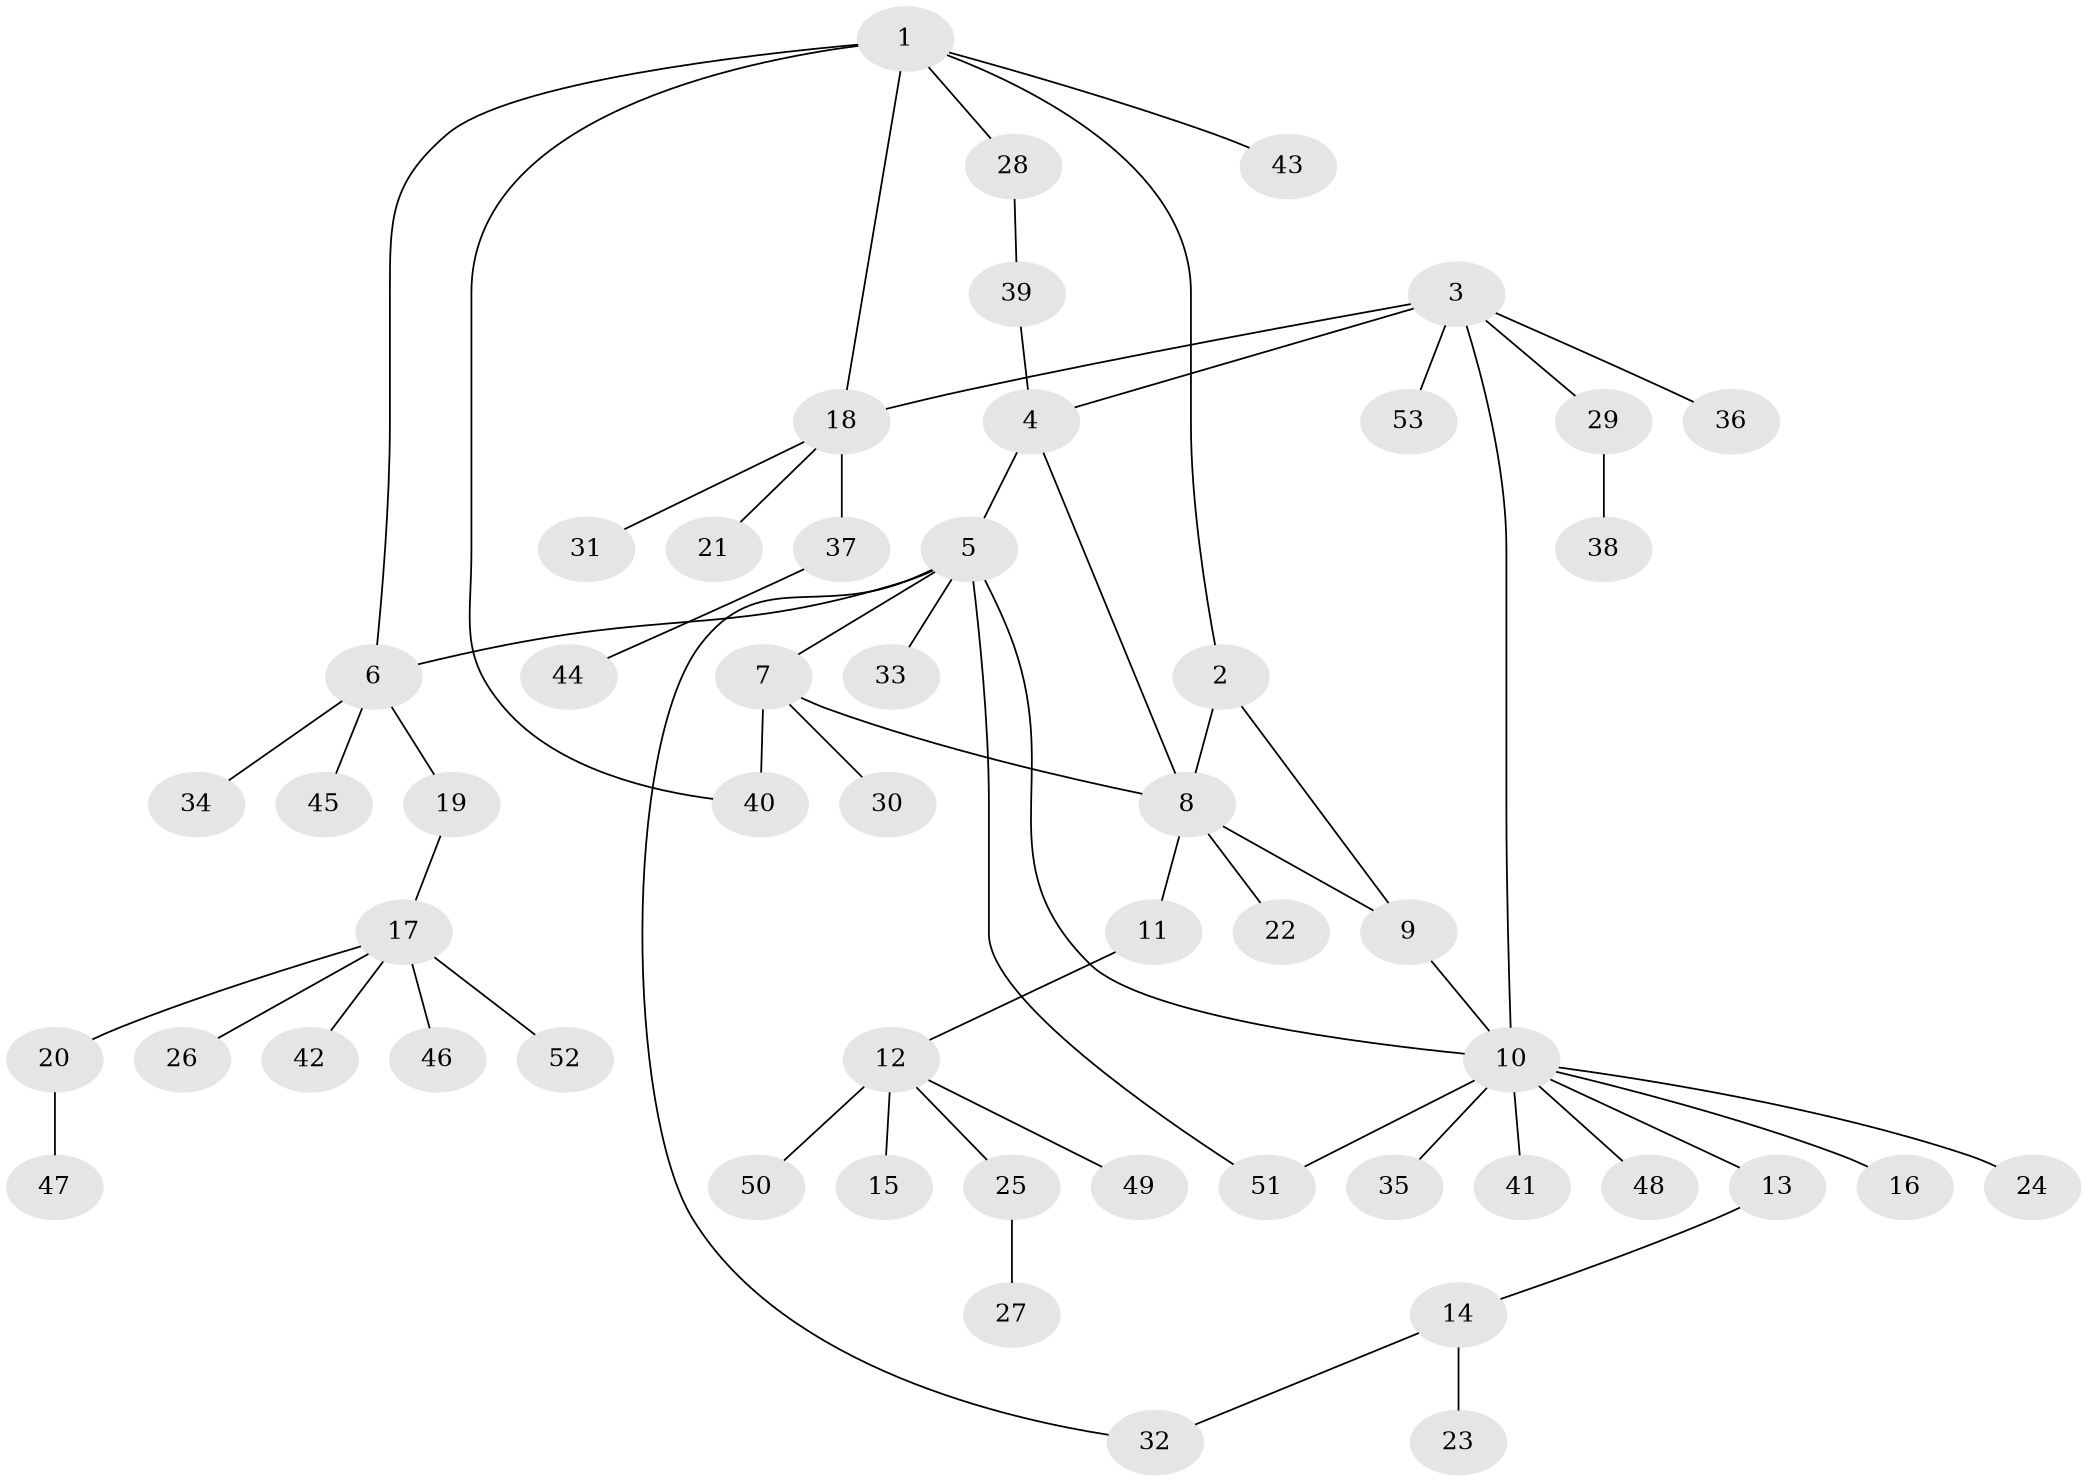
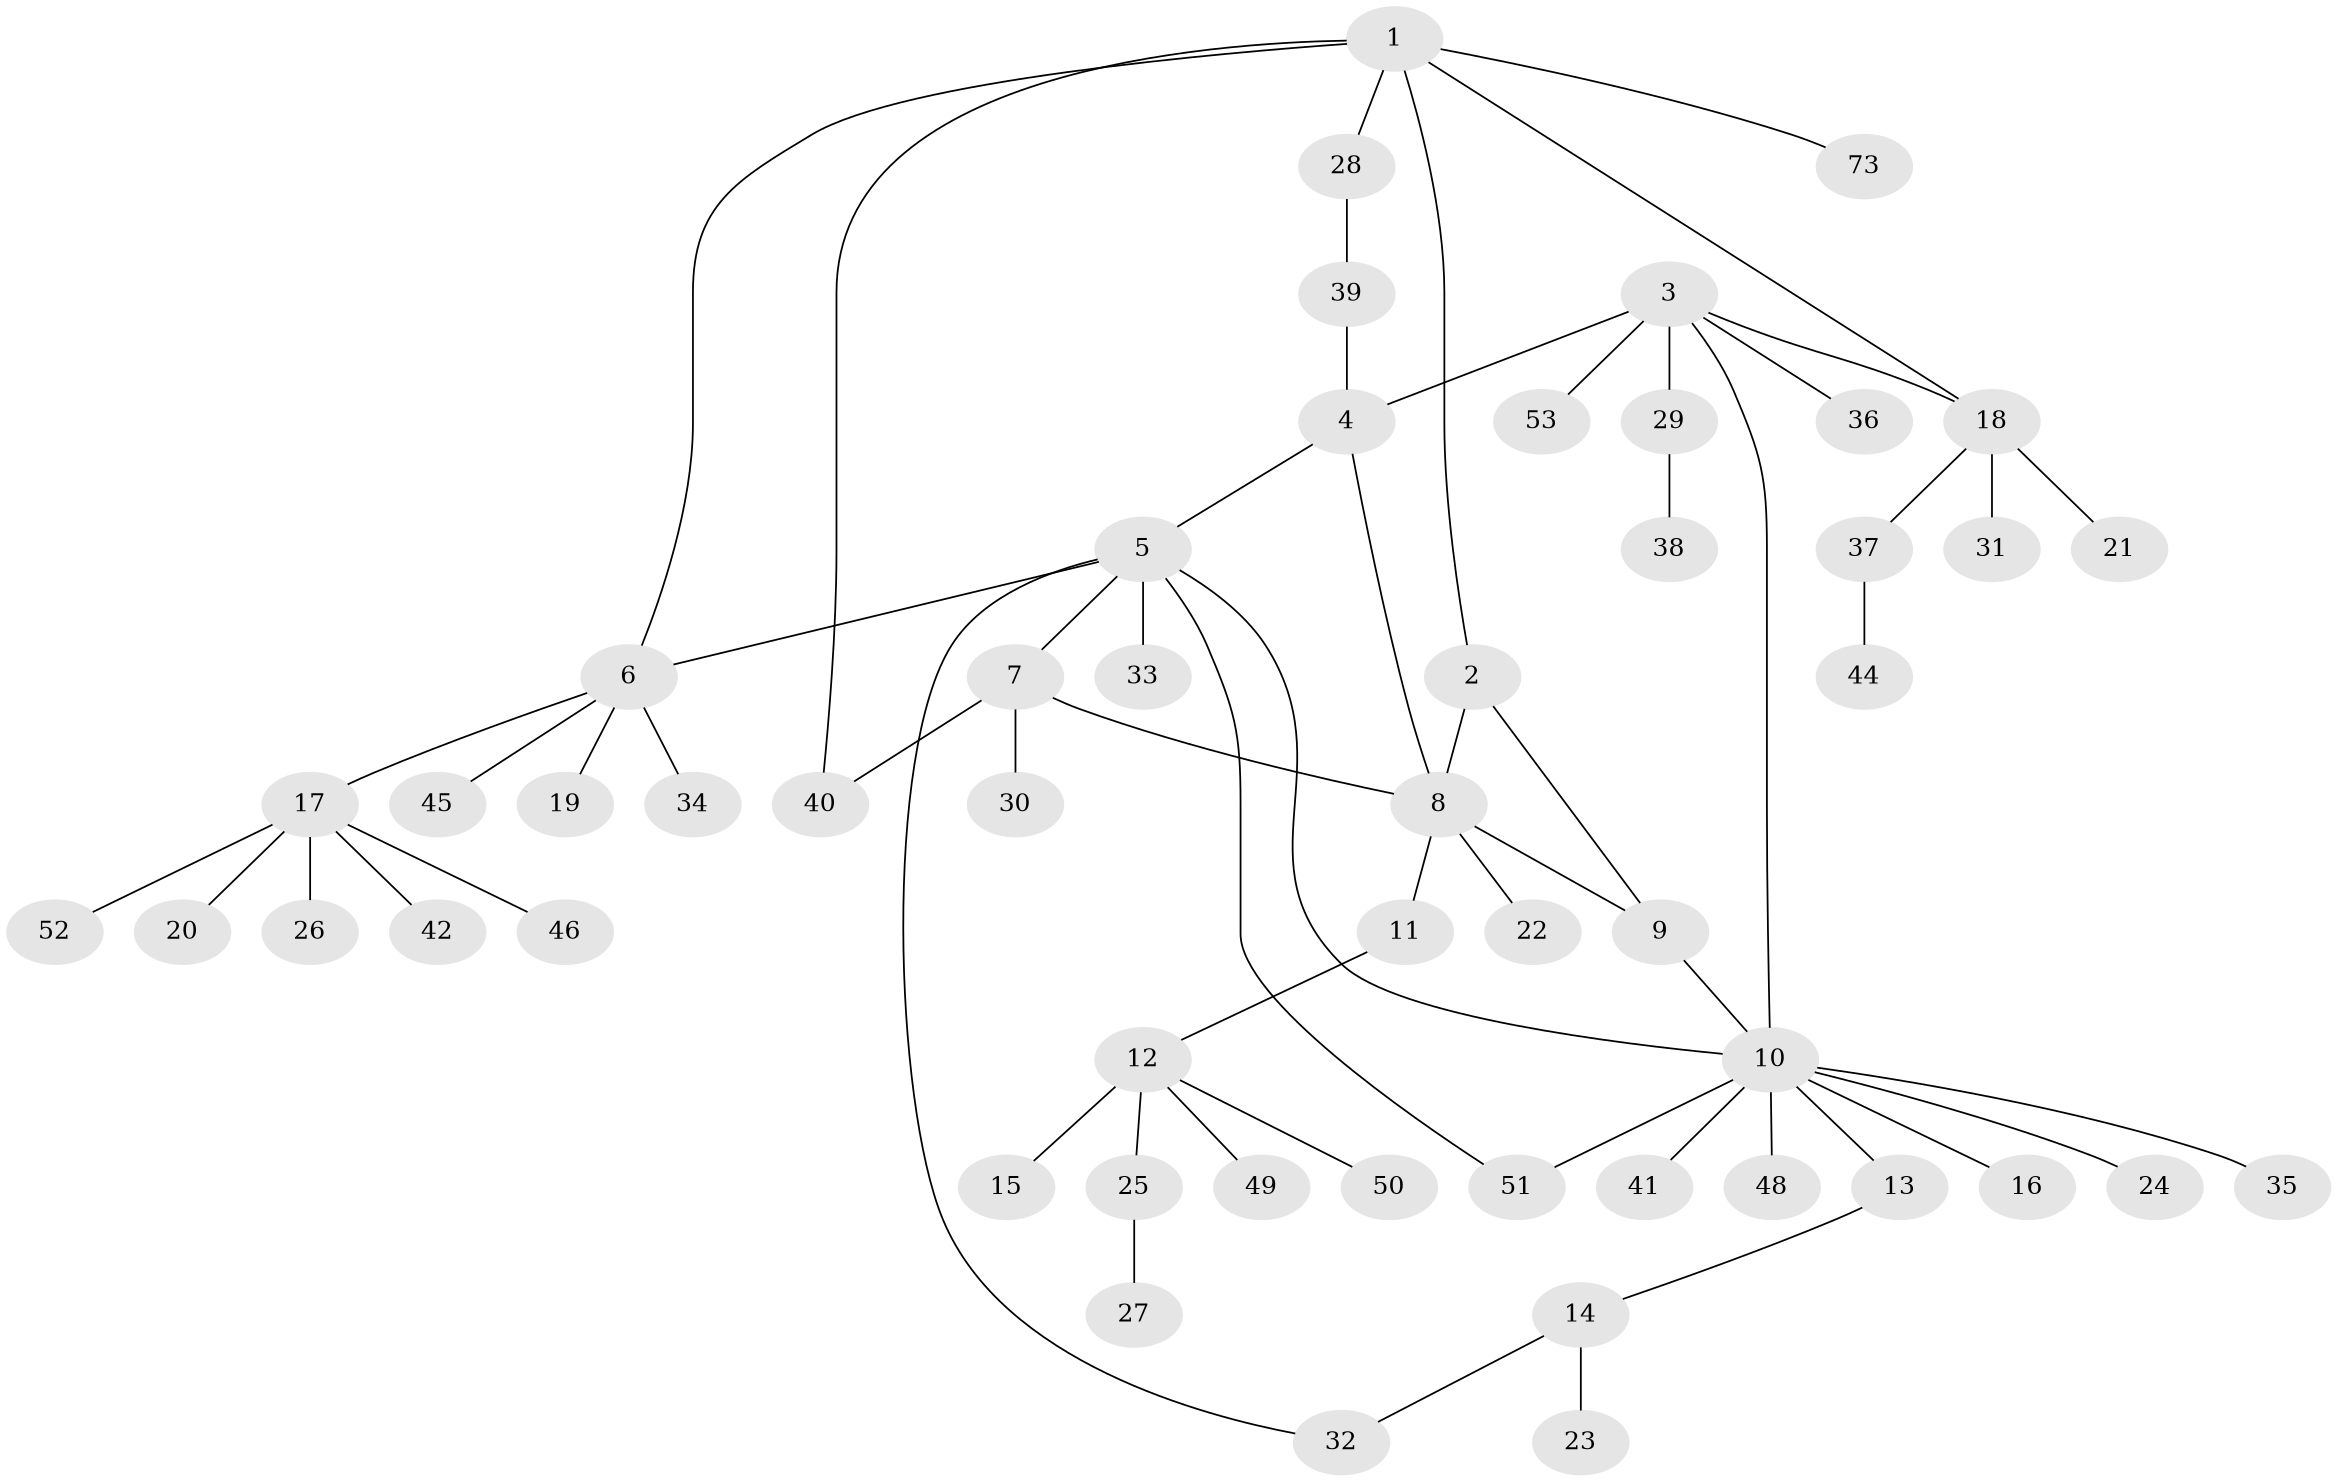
node "43": label "43" -> "73"
edge "19" -- "17": now "6" -- "17"
node "47": removed
